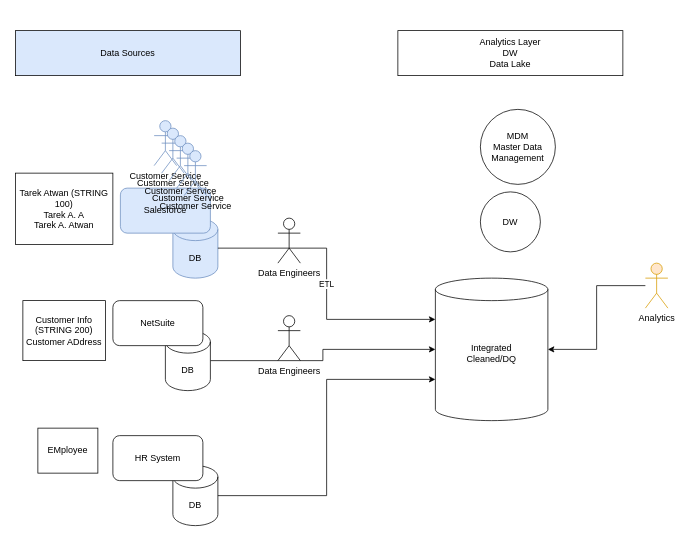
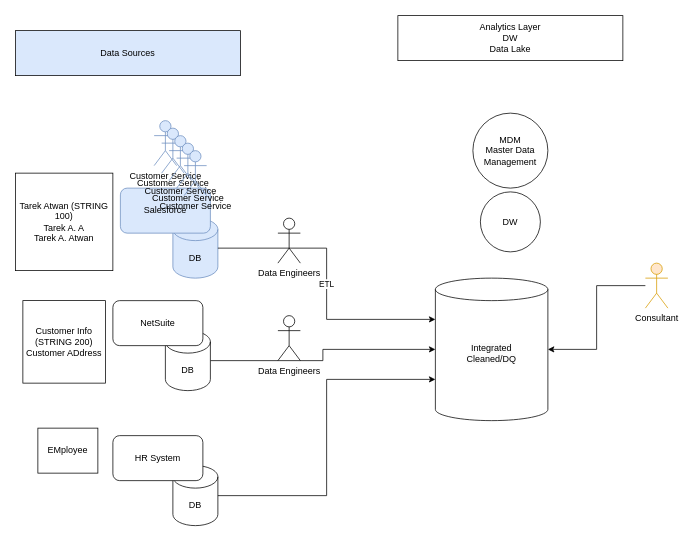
node "Analytics Layer DW Data Lake": moved (510, 53) -> (510, 38)
node "MDM Master Data Management": moved (518, 147) -> (510, 150)
node "Tarek Atwan (STRING 100) Tarek A. A Tarek A. Atwan": size 98x71 -> 98x98
node "Analytics": label "Analytics" -> "Consultant"
node "Customer Info (STRING 200) Customer ADdress": size 83x60 -> 83x83
